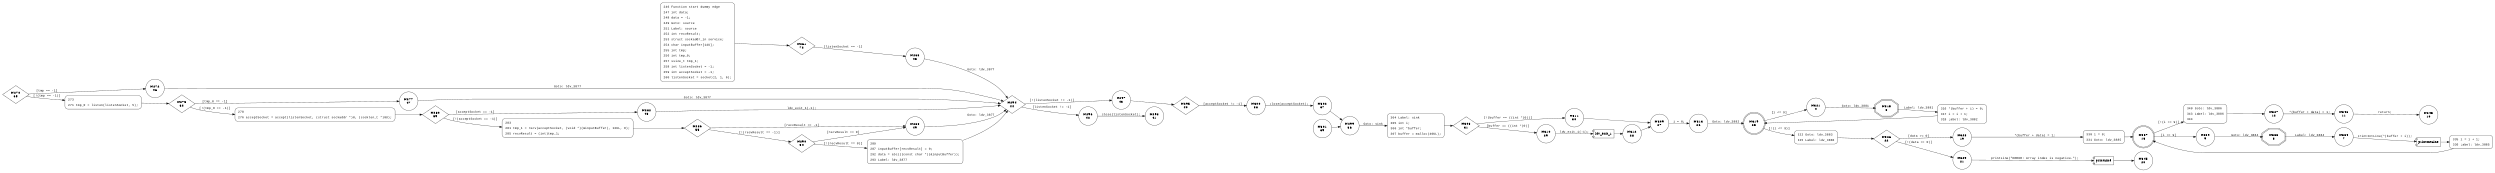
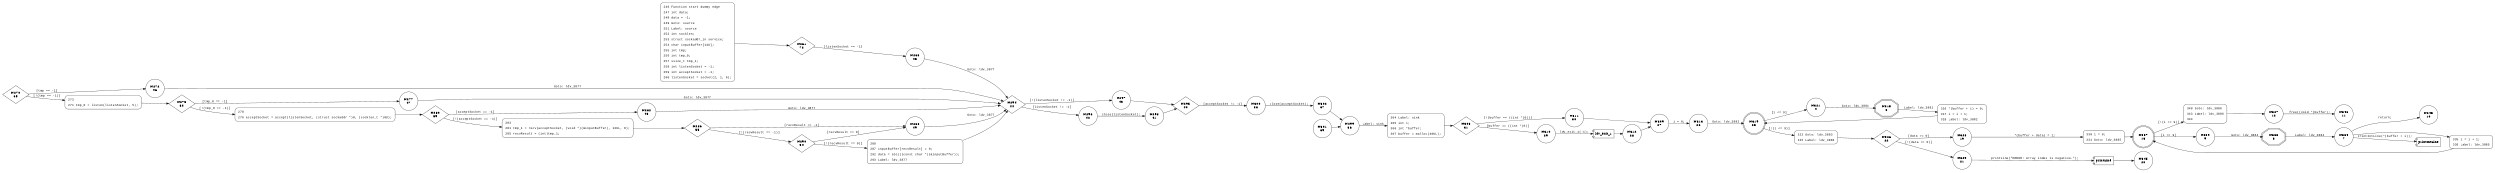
node "246": text "int recvResult;" -> "int socklen;"
edge "N282 48" -> "N294 44": label "ldv_exit_1(-1);" -> "Goto: ldv_3877"
edge "N298 41" -> "N295 40": added
edge "N327 12" -> "N346 11": label "*(buffer + data) = 1;" -> "free((void *)buffer);"
edge "N346 11" -> "N245 10": now "N334 7" -> "N245 10"
edge "N299 36" -> "304": label "Goto: sink" -> "Label: sink"
edge "printIntLine" -> "335": now "N334 7" -> "335"
